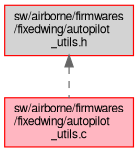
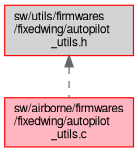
node "sw/airborne/firmwares /fixedwing/autopilot _utils.h": label "sw/airborne/firmwares /fixedwing/autopilot _utils.h" -> "sw/utils/firmwares /fixedwing/autopilot _utils.h"
